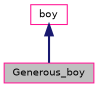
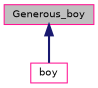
edge "Generous_boy" -> "boy": reversed
